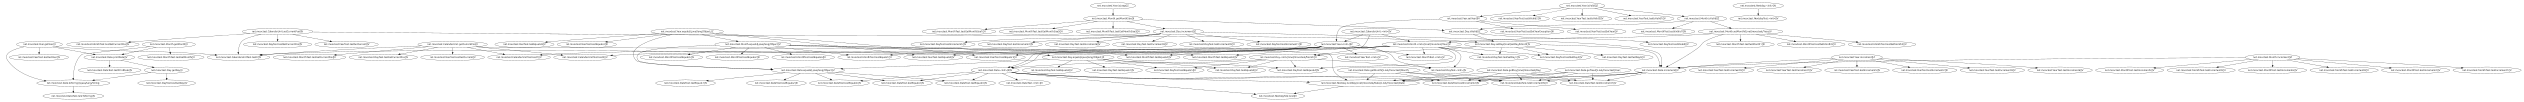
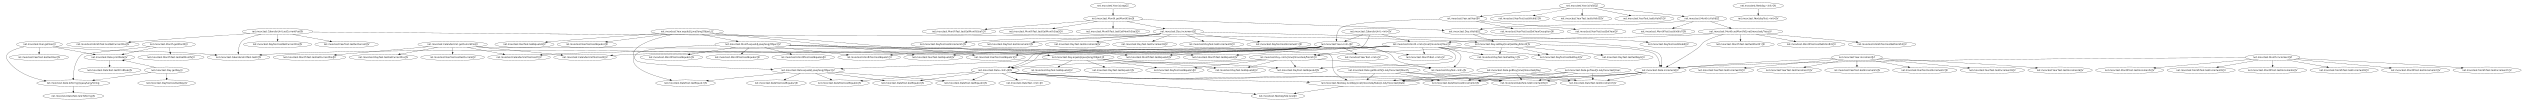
edge "net.mooctest.CalendarUnit.getCurrentPos()I" -> "net.mooctest.CalendarUnitTest.test0()V": removed
edge "net.mooctest.Month.equals(Ljava/lang/Object;)Z" -> "net.mooctest.Date.equals(Ljava/lang/Object;)Z": now "net.mooctest.Month.equals(Ljava/lang/Object;)Z" -> "net.mooctest.DateTest.testEquals1()V"
edge "net.mooctest.Date.printDate()V" -> "net.mooctest.Day.getDay()I": reversed
